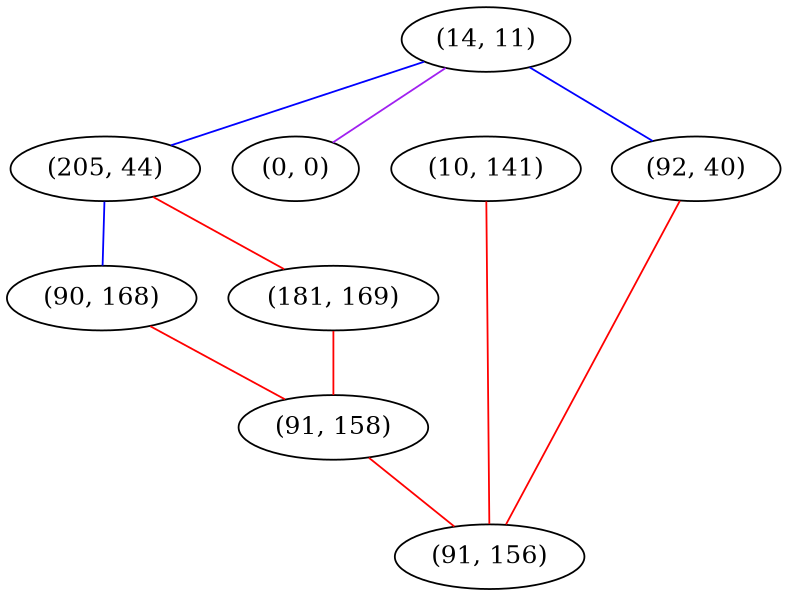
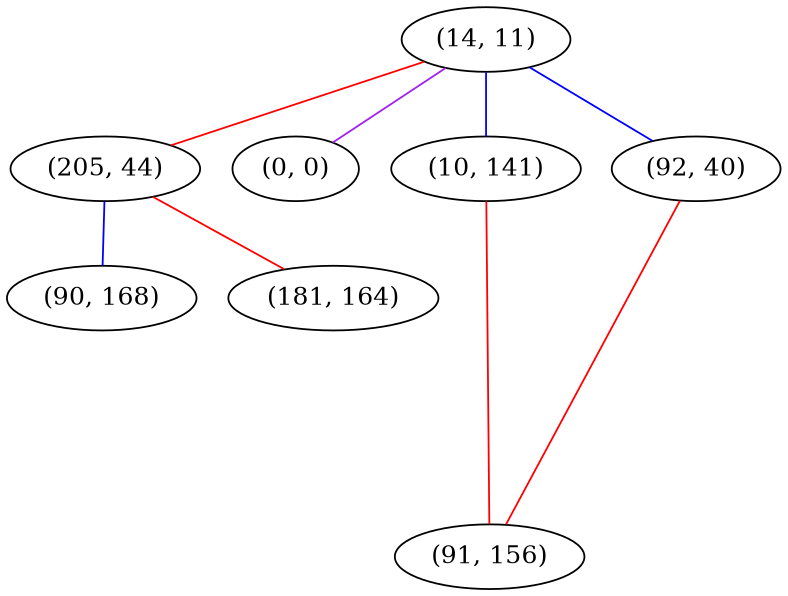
edge "(14, 11)" -- "(205, 44)": color blue -> red
edge "(14, 11)" -- "(10, 141)": added
node "(181, 169)": label "(181, 169)" -> "(181, 164)"
node "(91, 158)": removed
